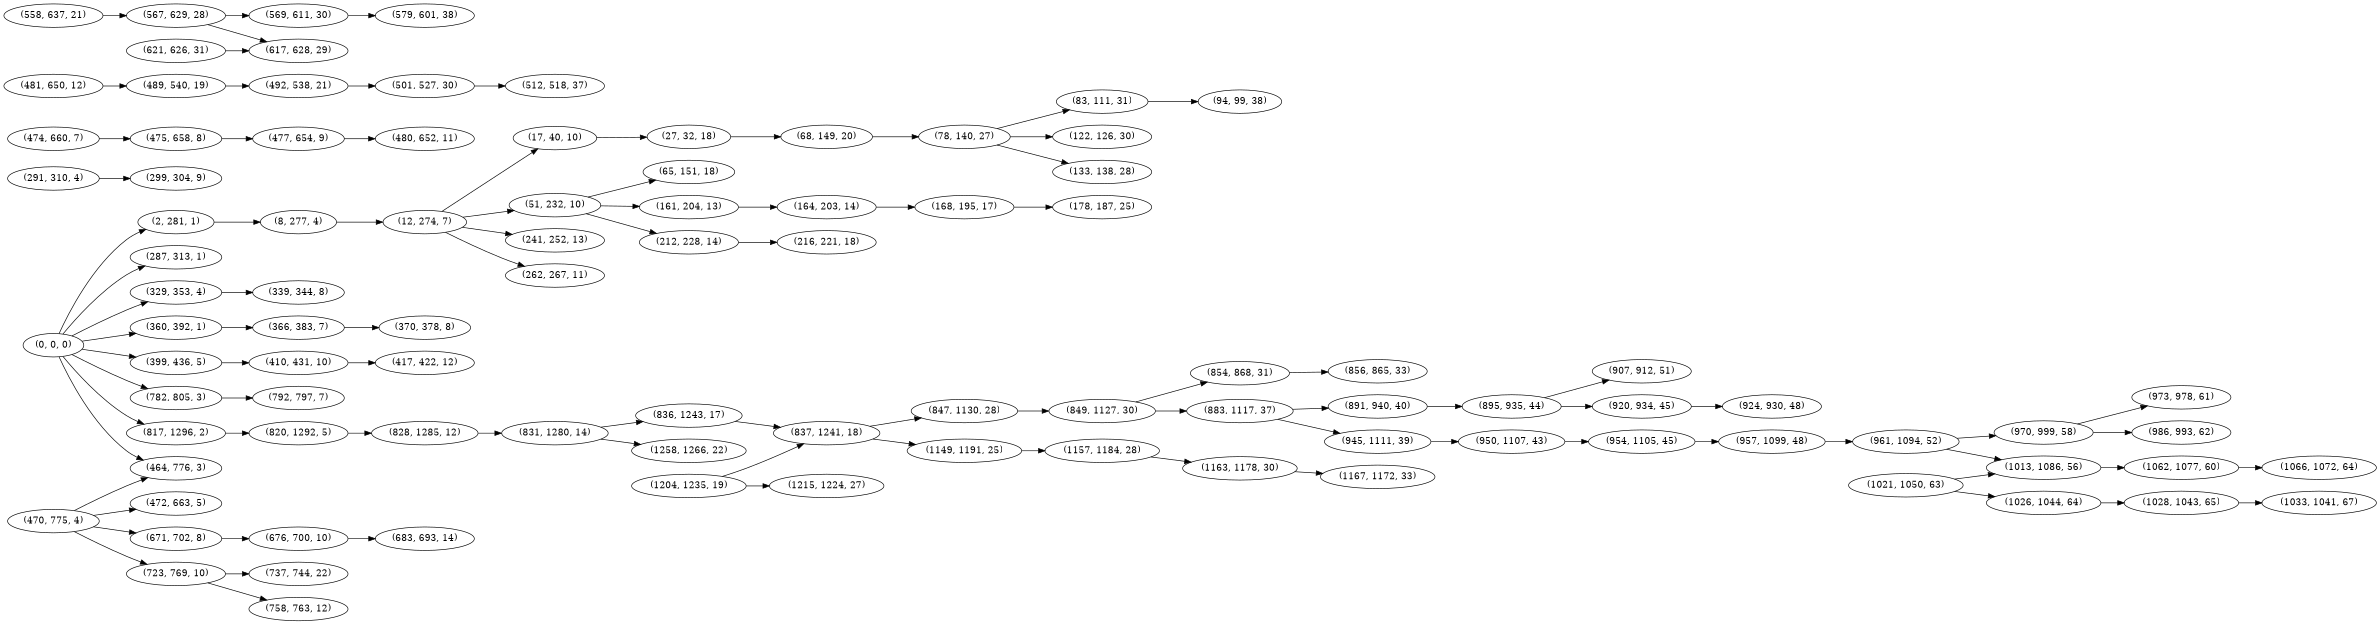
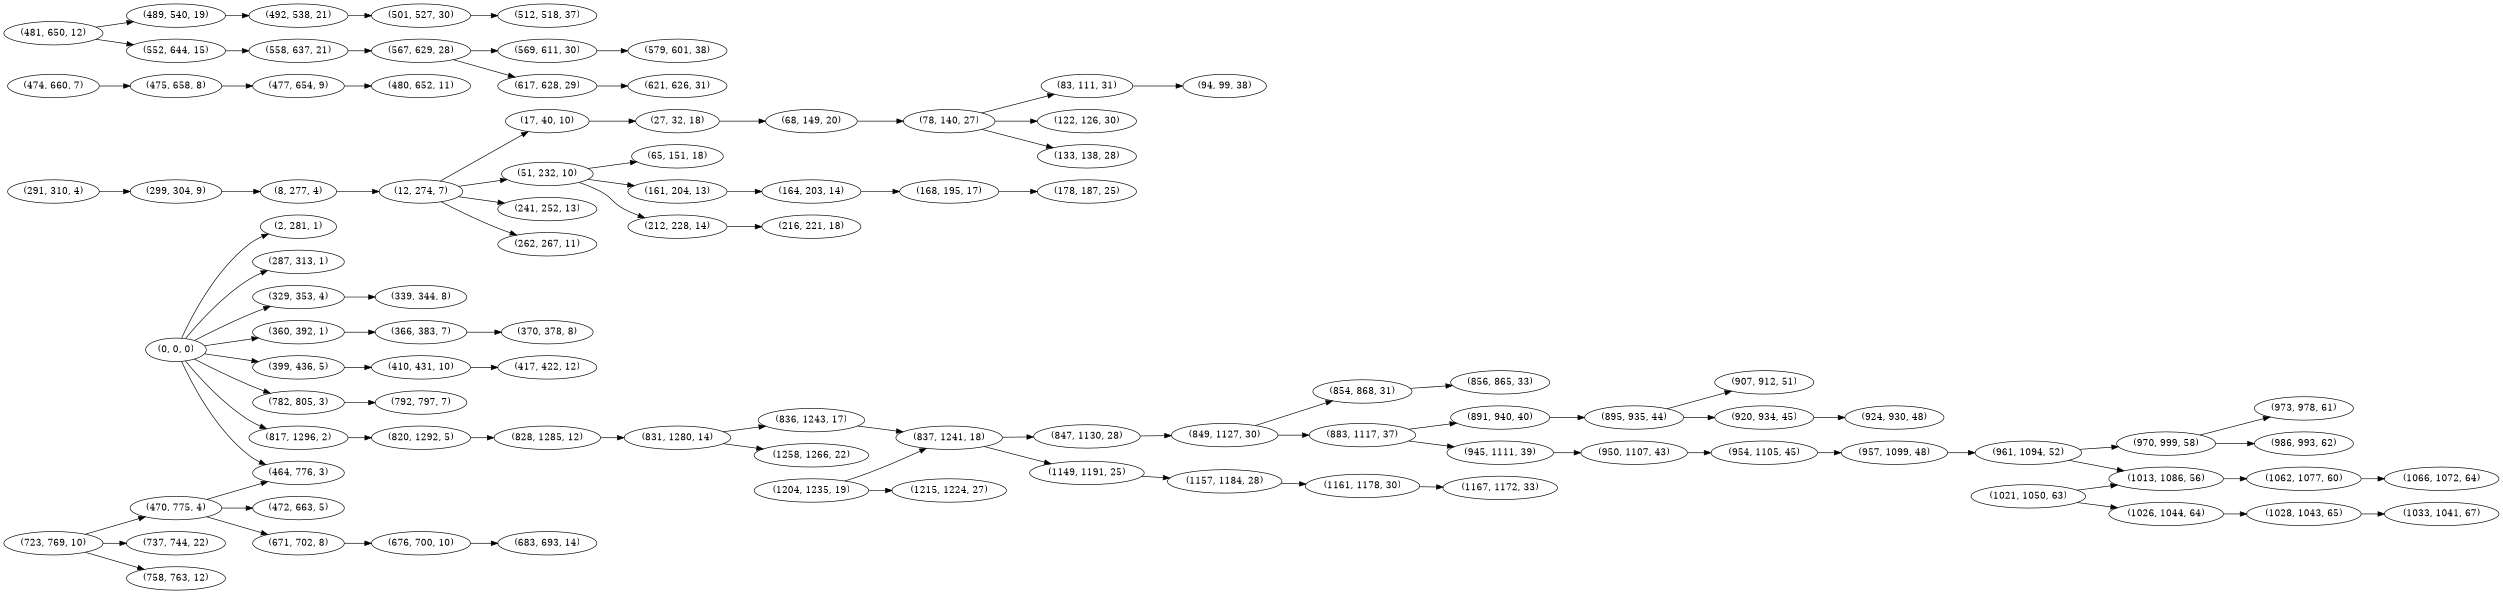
node "(552, 644, 15)": added
edge "(621, 626, 31)" -> "(617, 628, 29)": reversed
edge "(2, 281, 1)" -> "(8, 277, 4)": now "(299, 304, 9)" -> "(8, 277, 4)"
node "(1163, 1178, 30)": label "(1163, 1178, 30)" -> "(1161, 1178, 30)"
edge "(470, 775, 4)" -> "(723, 769, 10)": reversed
